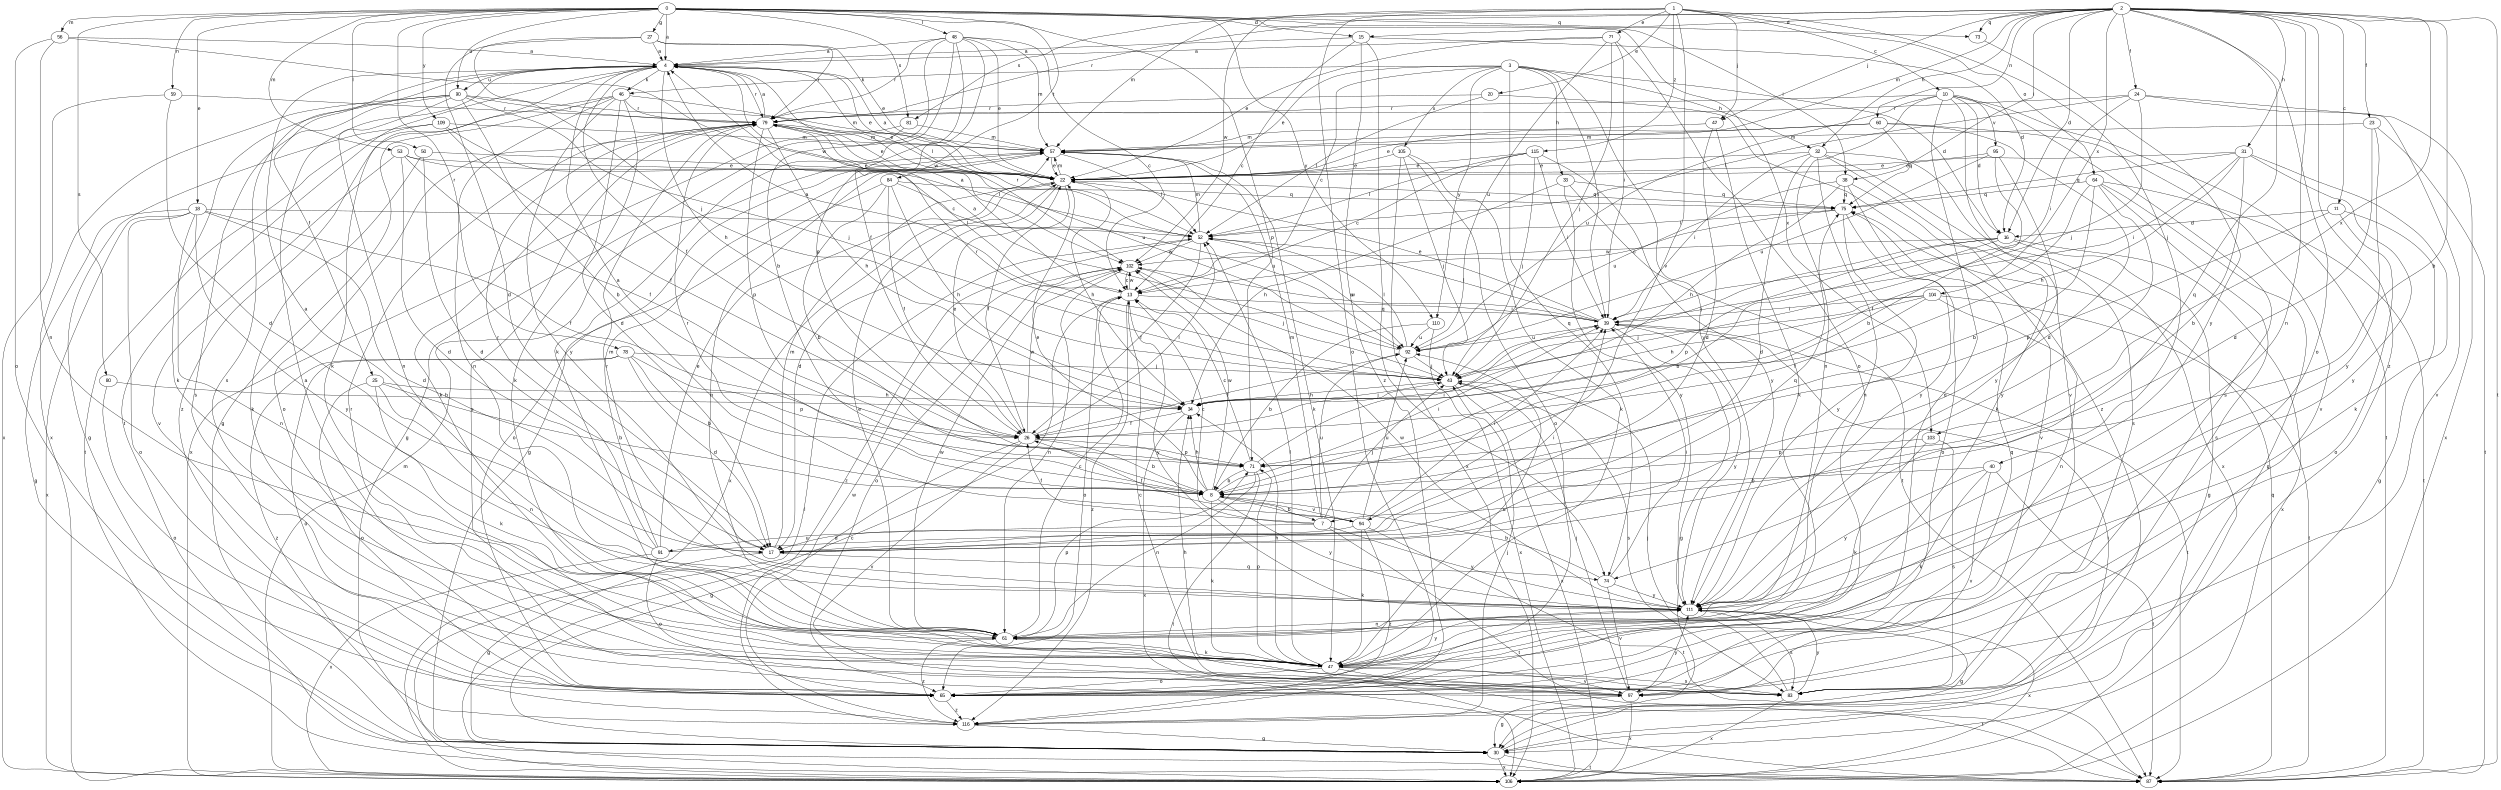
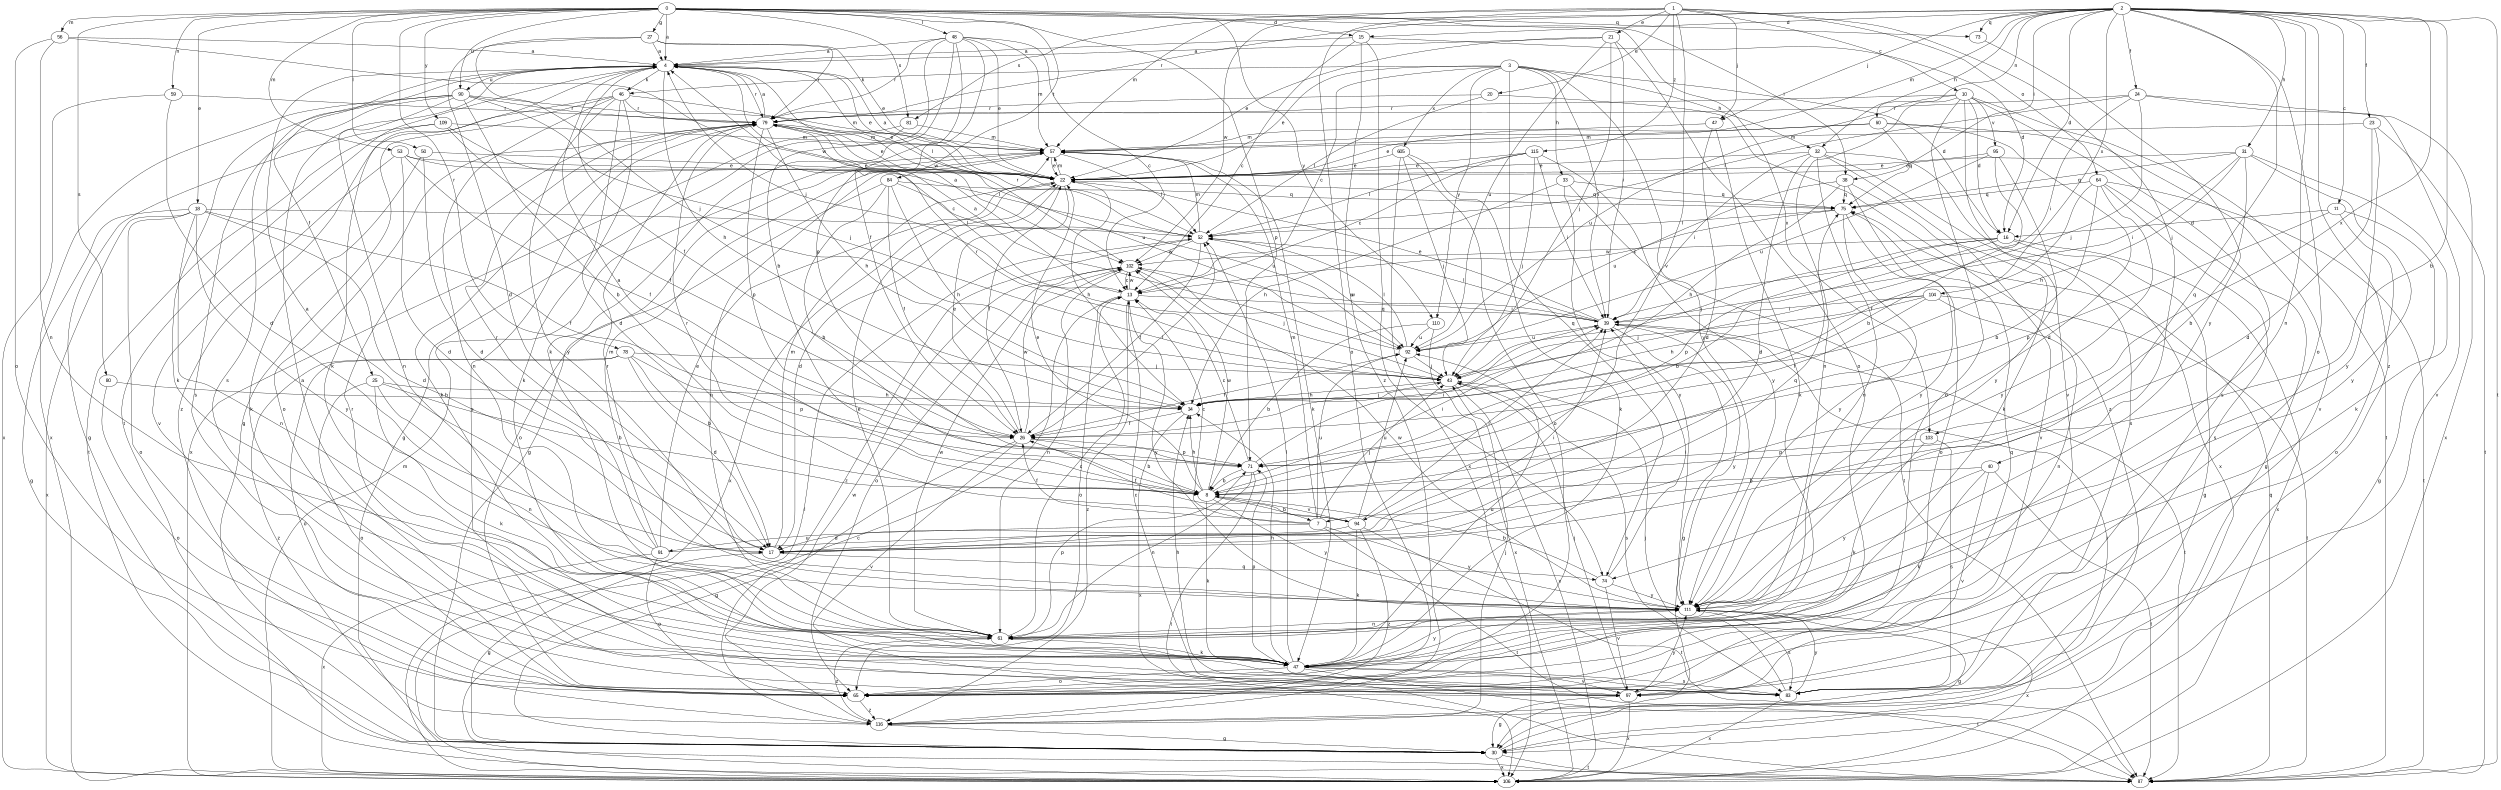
node "105": label "105" -> "605"
edge "39" -> "4": label "a" -> "j"
